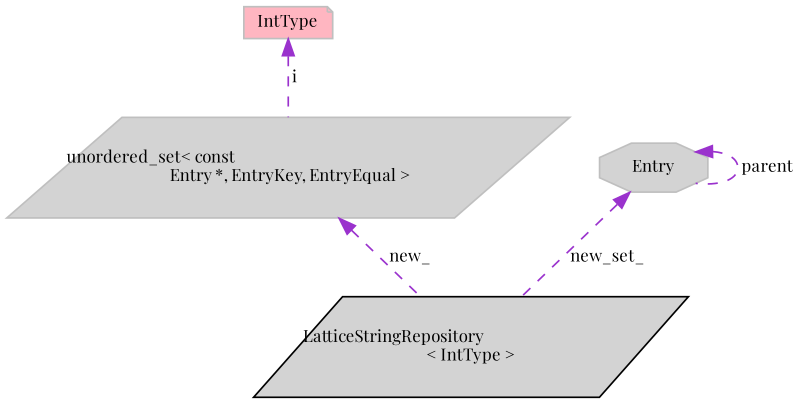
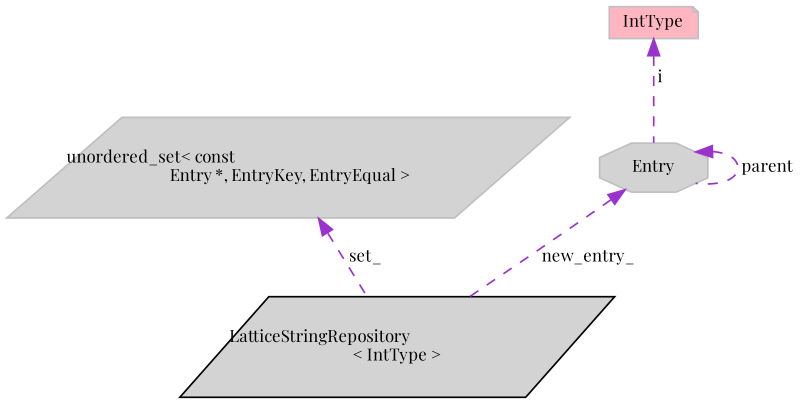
edge "unordered_set< const Entry *, EntryKey, EntryEqual >" -> "IntType": now "Entry" -> "IntType"
edge "LatticeStringRepository < IntType >" -> "unordered_set< const Entry *, EntryKey, EntryEqual >": label " new_" -> " set_"
edge "LatticeStringRepository < IntType >" -> "Entry": label " new_set_" -> " new_entry_"
